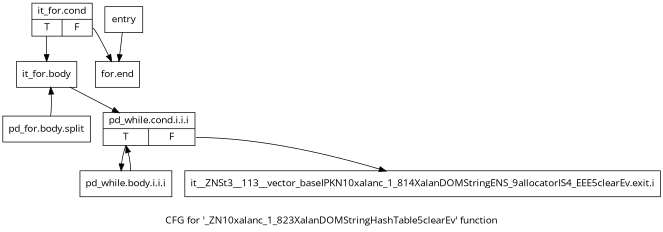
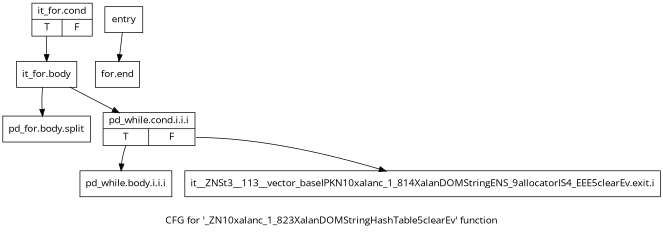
edge "it_for.cond" -> "for.end": removed
edge "pd_for.body.split" -> "it_for.body": reversed
edge "pd_while.body.i.i.i" -> "pd_while.cond.i.i.i": removed
